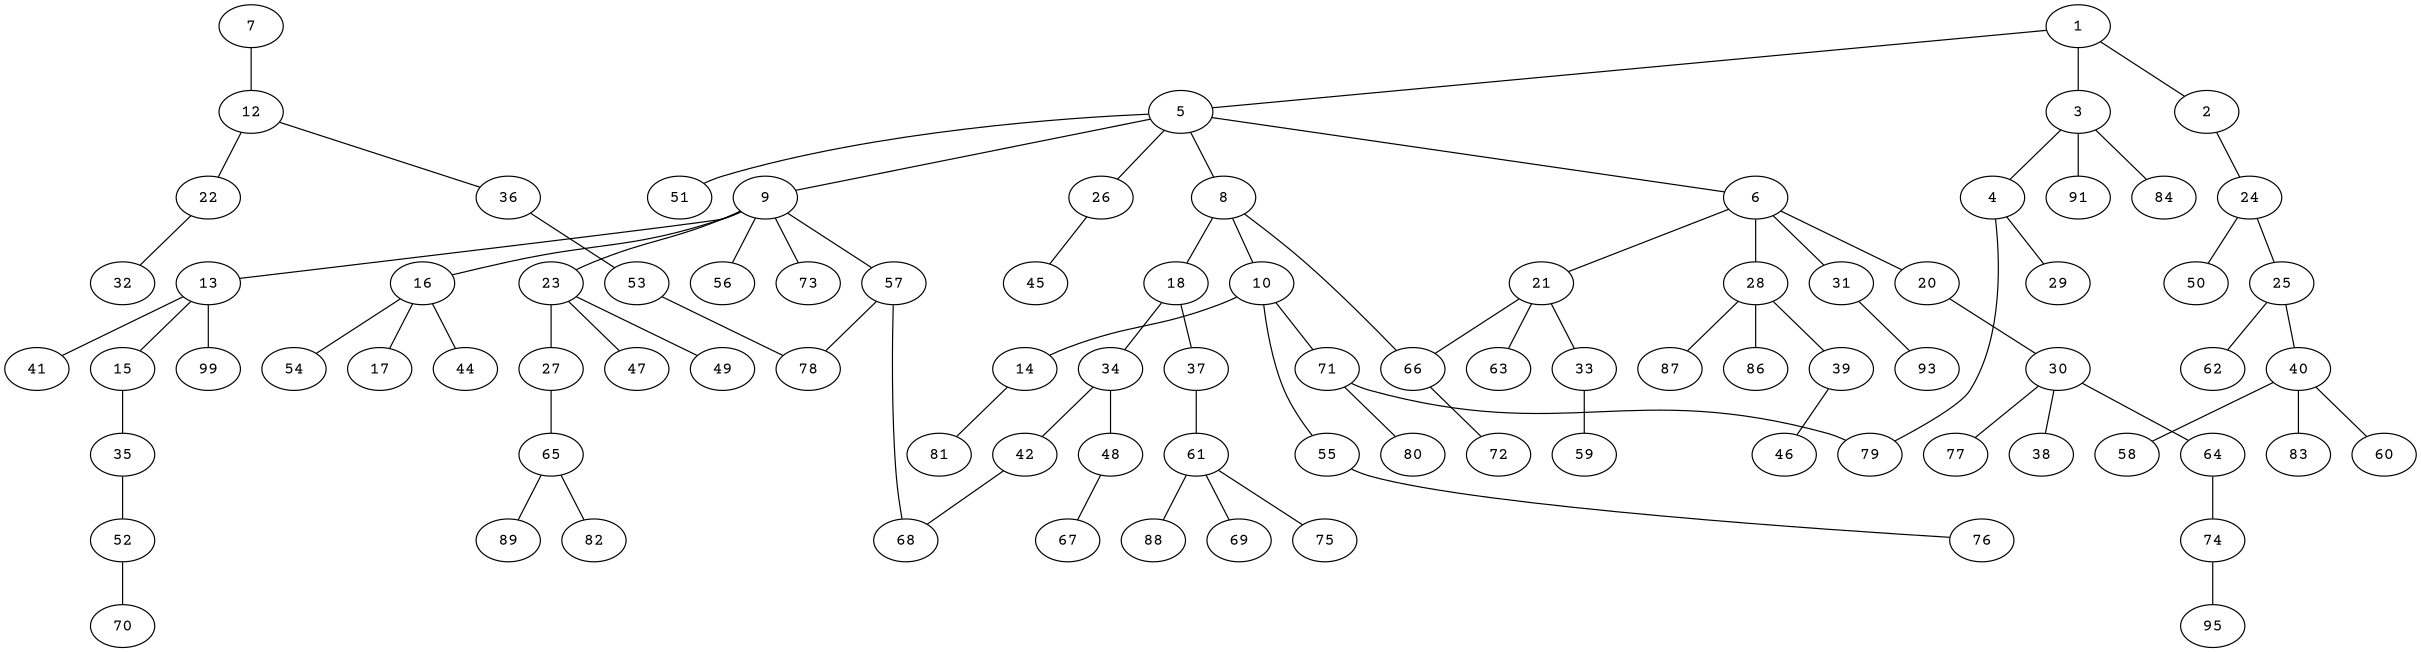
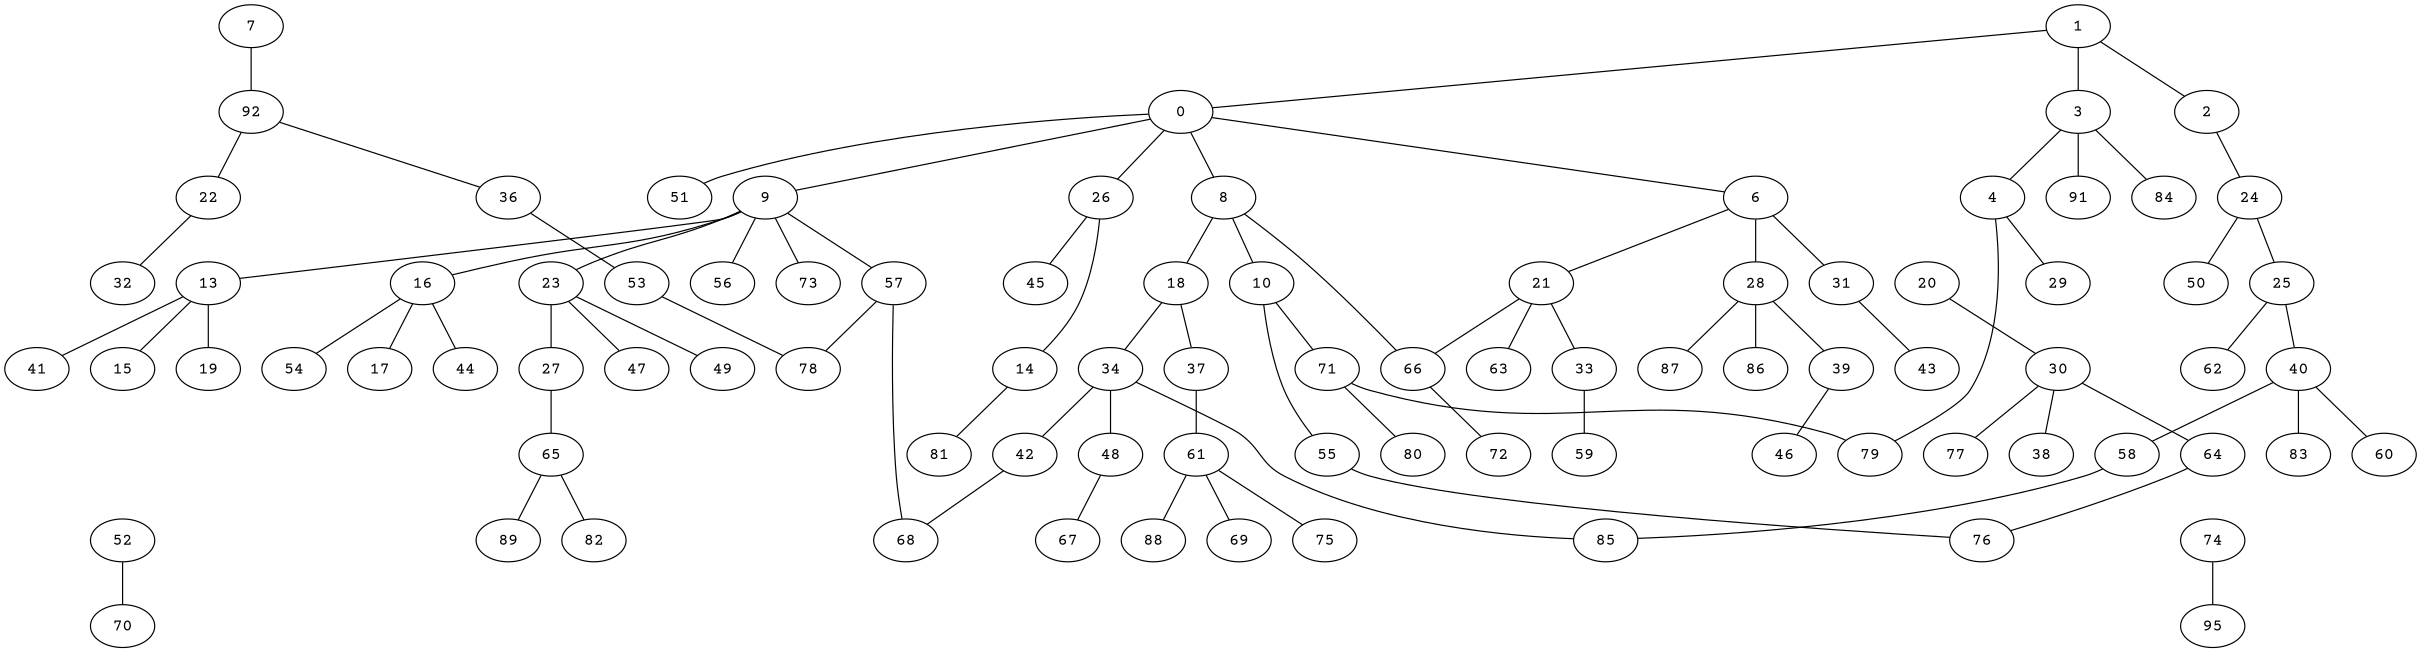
node "12": label "12" -> "92"
node "5": label "5" -> "0"
edge "6" -- "20": removed
edge "10" -- "14": now "26" -- "14"
node "99": label "99" -> "19"
node "93": label "93" -> "43"
node "35": removed
edge "64" -- "74": now "64" -- "76"
node "85": added
